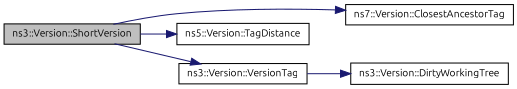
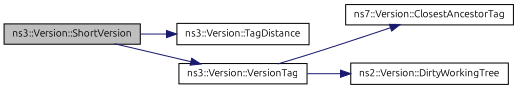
edge "ns3::Version::ShortVersion" -> "ns7::Version::ClosestAncestorTag": now "ns3::Version::VersionTag" -> "ns7::Version::ClosestAncestorTag"
node "ns5::Version::TagDistance": label "ns5::Version::TagDistance" -> "ns3::Version::TagDistance"
node "ns3::Version::DirtyWorkingTree": label "ns3::Version::DirtyWorkingTree" -> "ns2::Version::DirtyWorkingTree"
